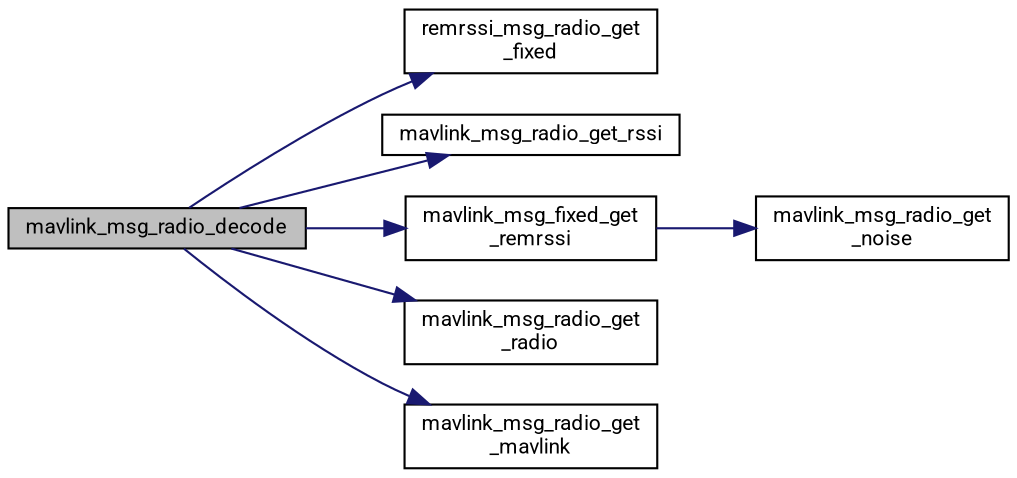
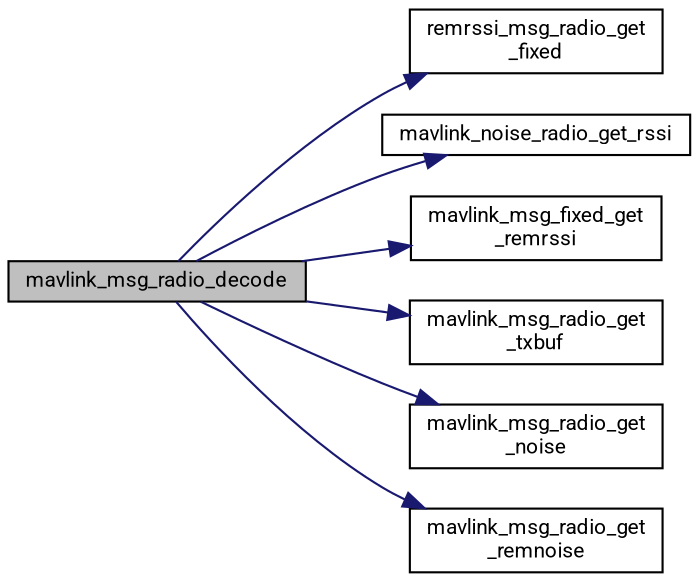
node "mavlink_msg_radio_get_rssi": label "mavlink_msg_radio_get_rssi" -> "mavlink_noise_radio_get_rssi"
edge "mavlink_msg_fixed_get _remrssi" -> "mavlink_msg_radio_get _noise": now "mavlink_msg_radio_decode" -> "mavlink_msg_radio_get _noise"
node "mavlink_msg_radio_get _radio": label "mavlink_msg_radio_get _radio" -> "mavlink_msg_radio_get _txbuf"
node "mavlink_msg_radio_get _mavlink": label "mavlink_msg_radio_get _mavlink" -> "mavlink_msg_radio_get _remnoise"
